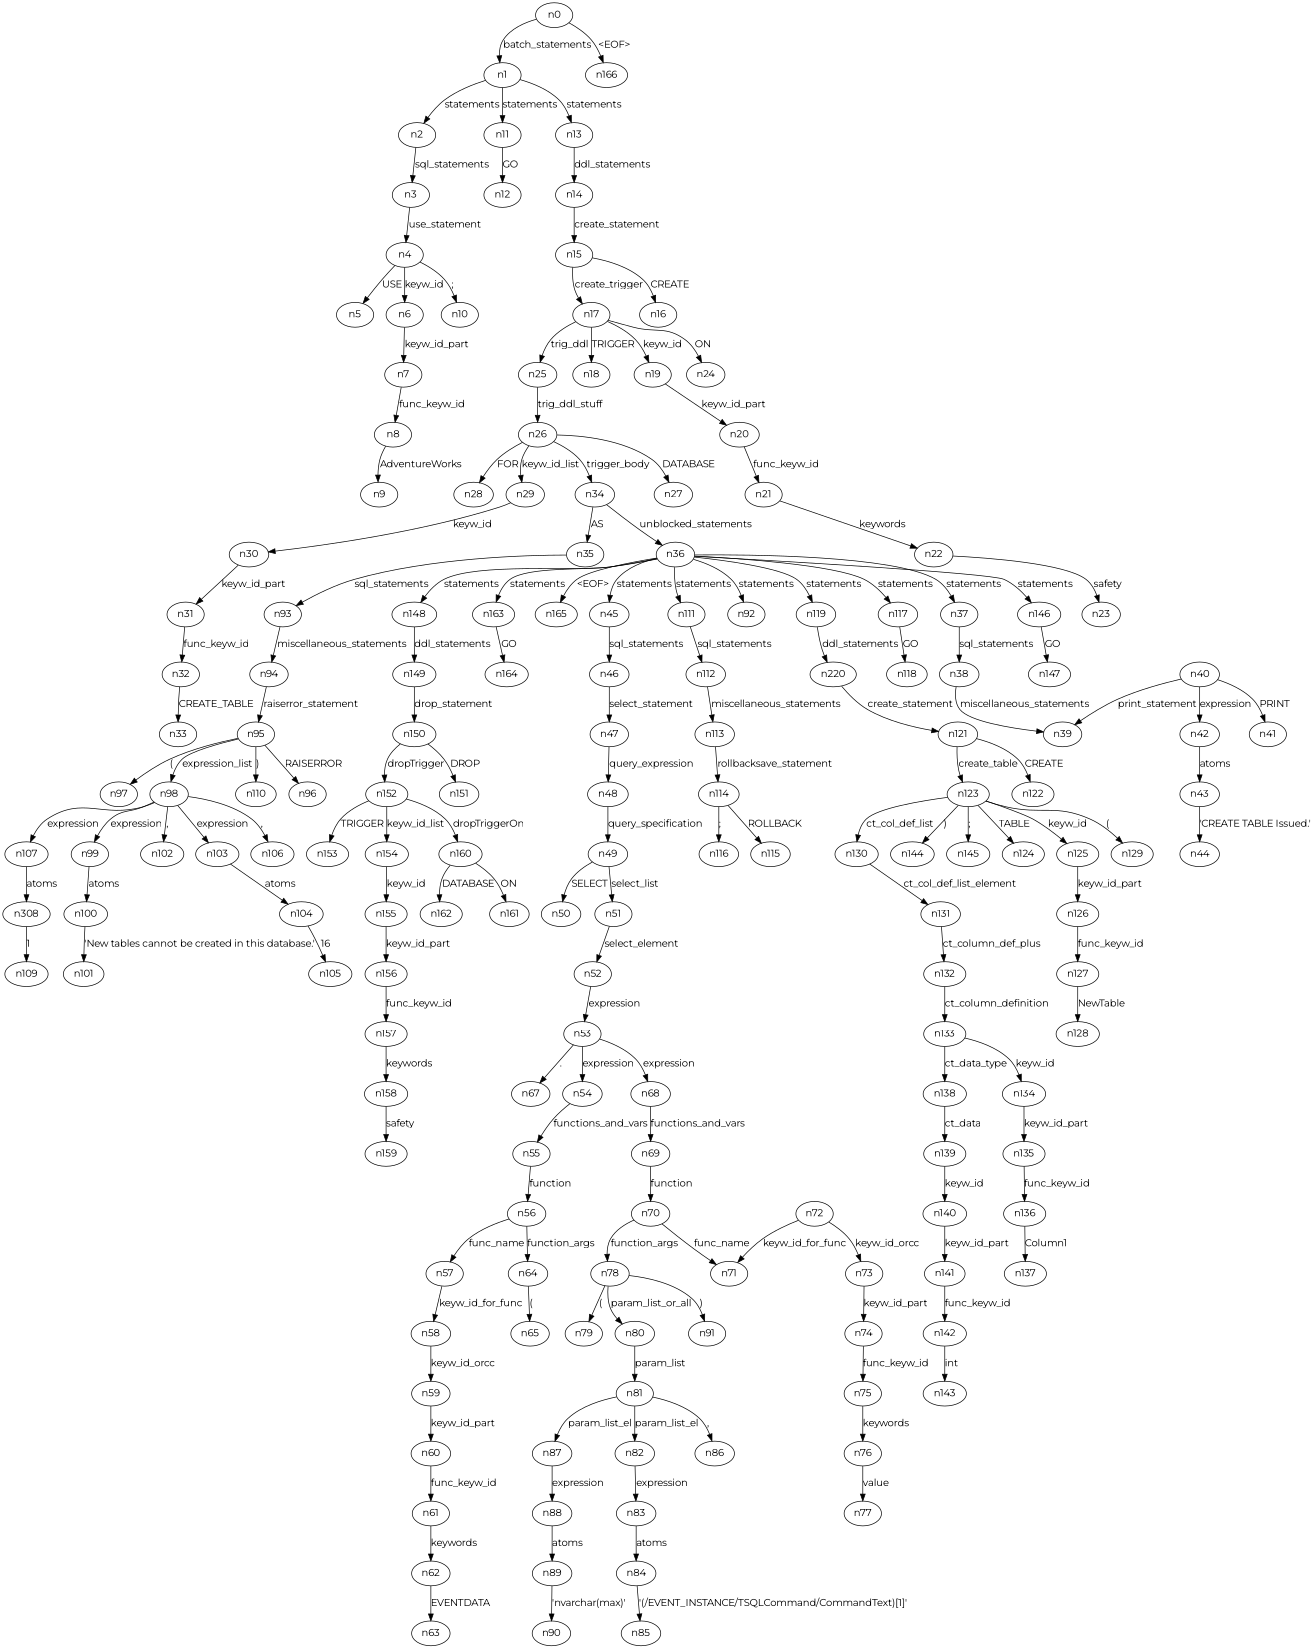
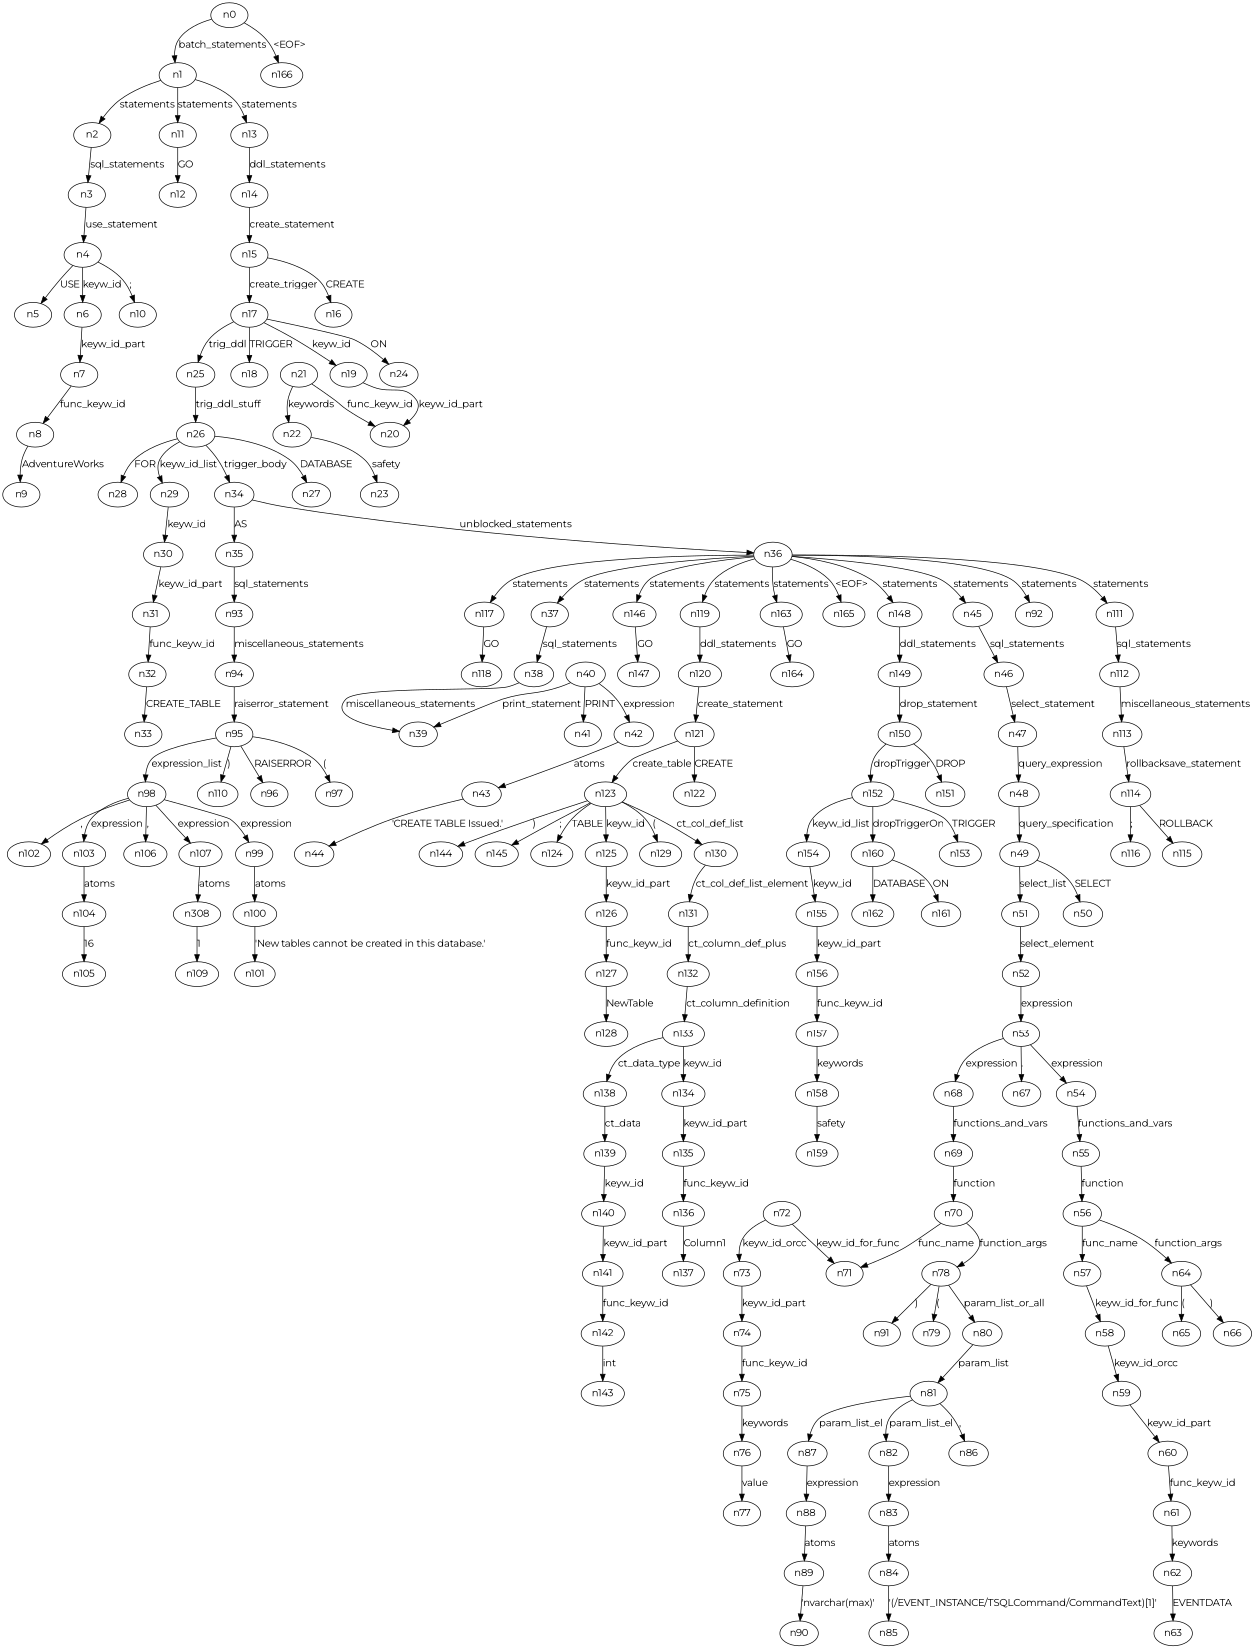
edge "n20" -> "n21": reversed
node "n220": label "n220" -> "n120"
node "n66": added
